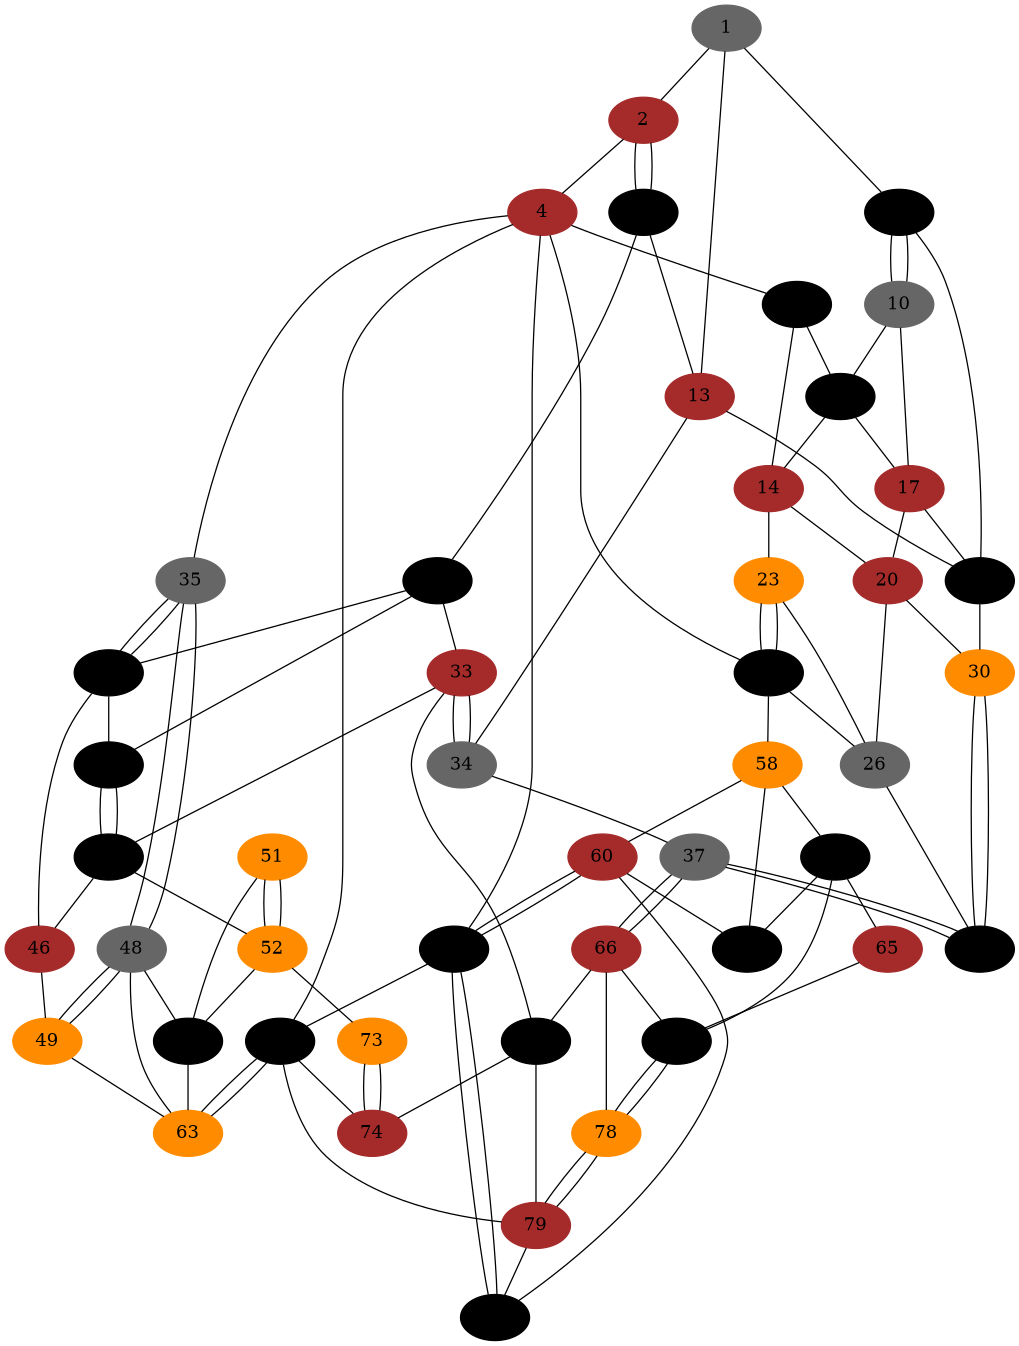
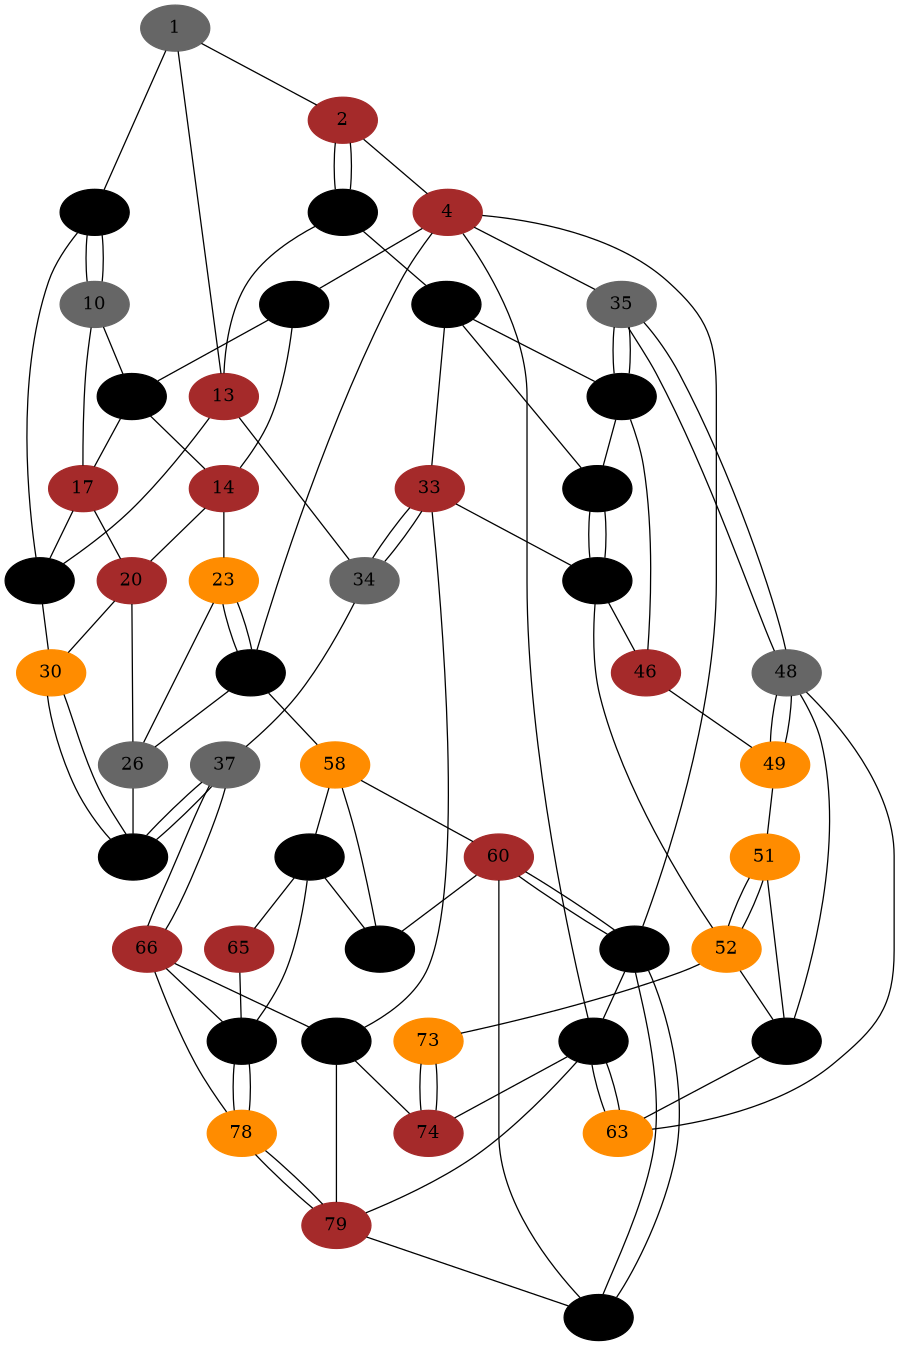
edge "49" -- "63": now "49" -- "51"
